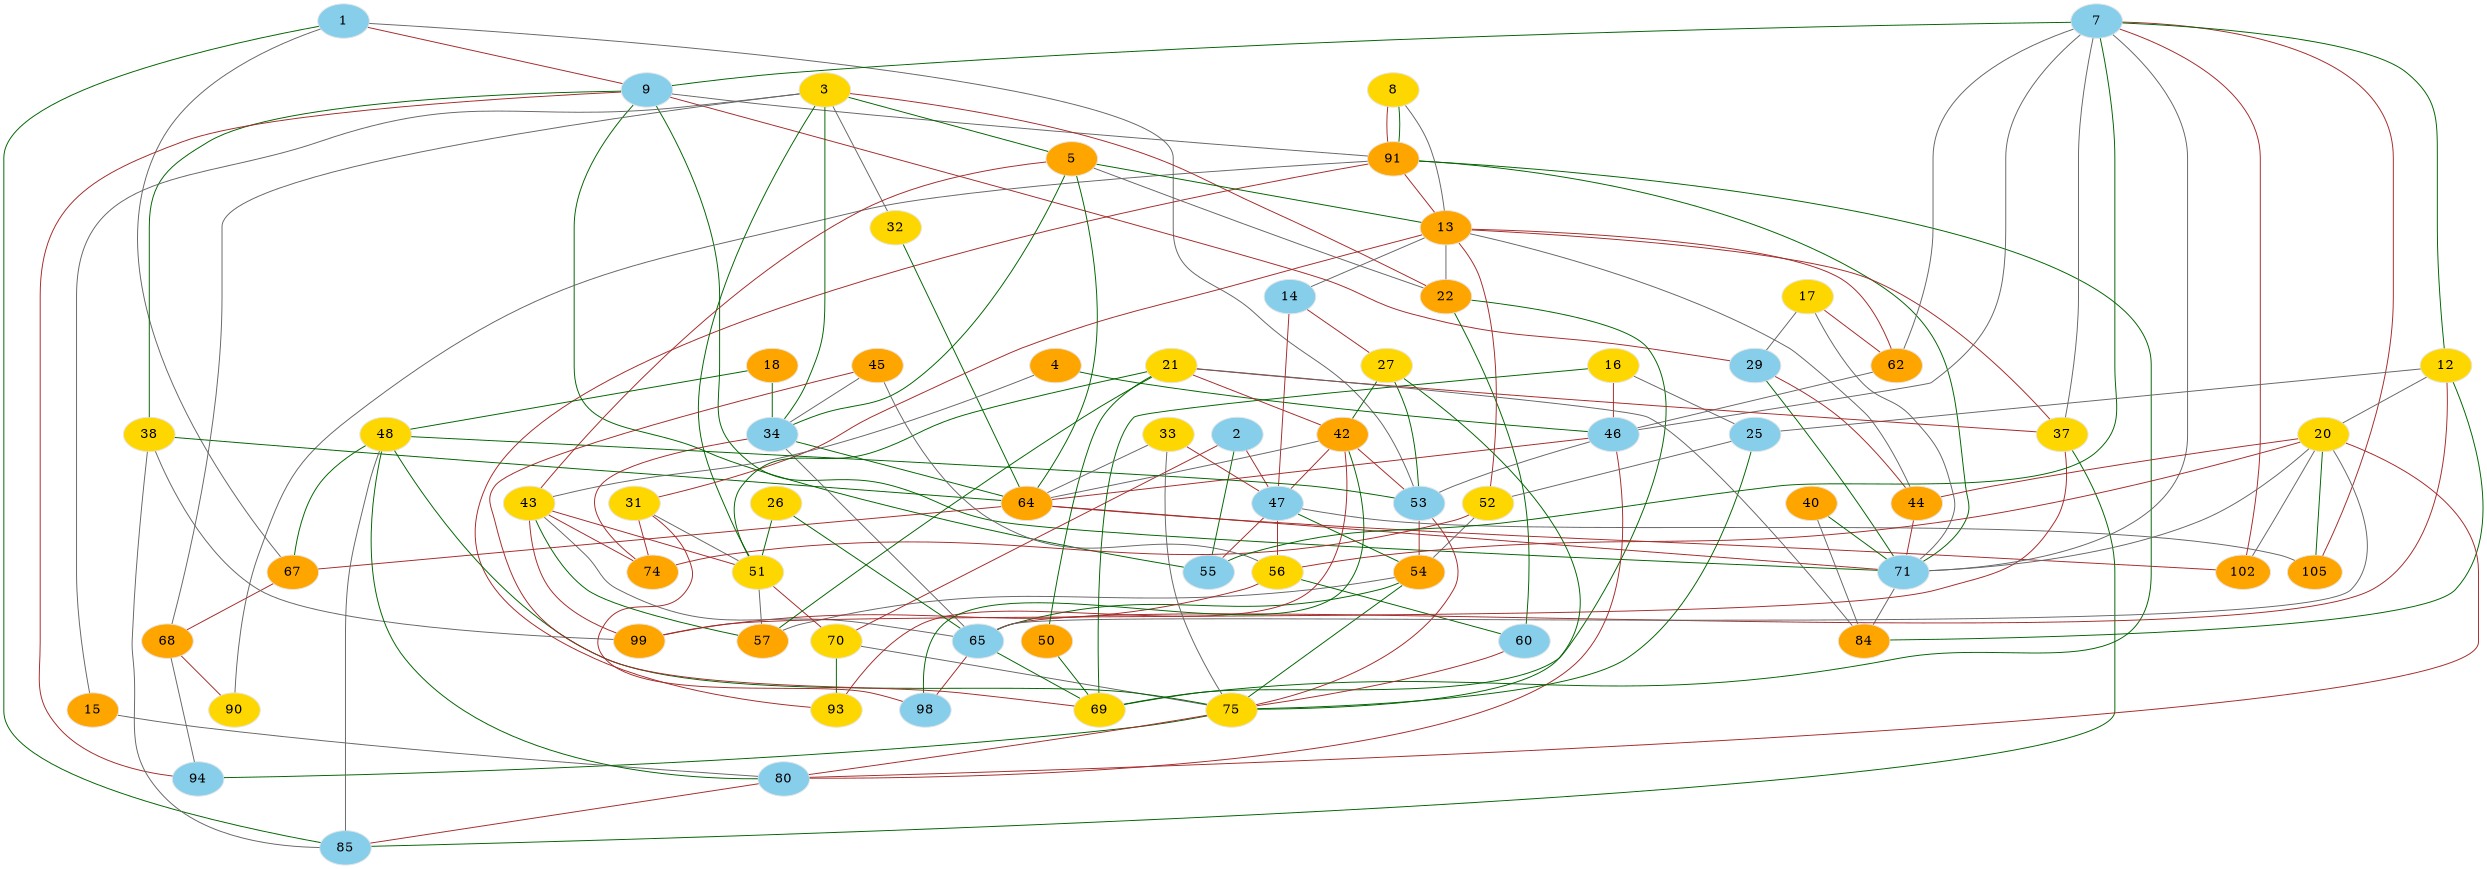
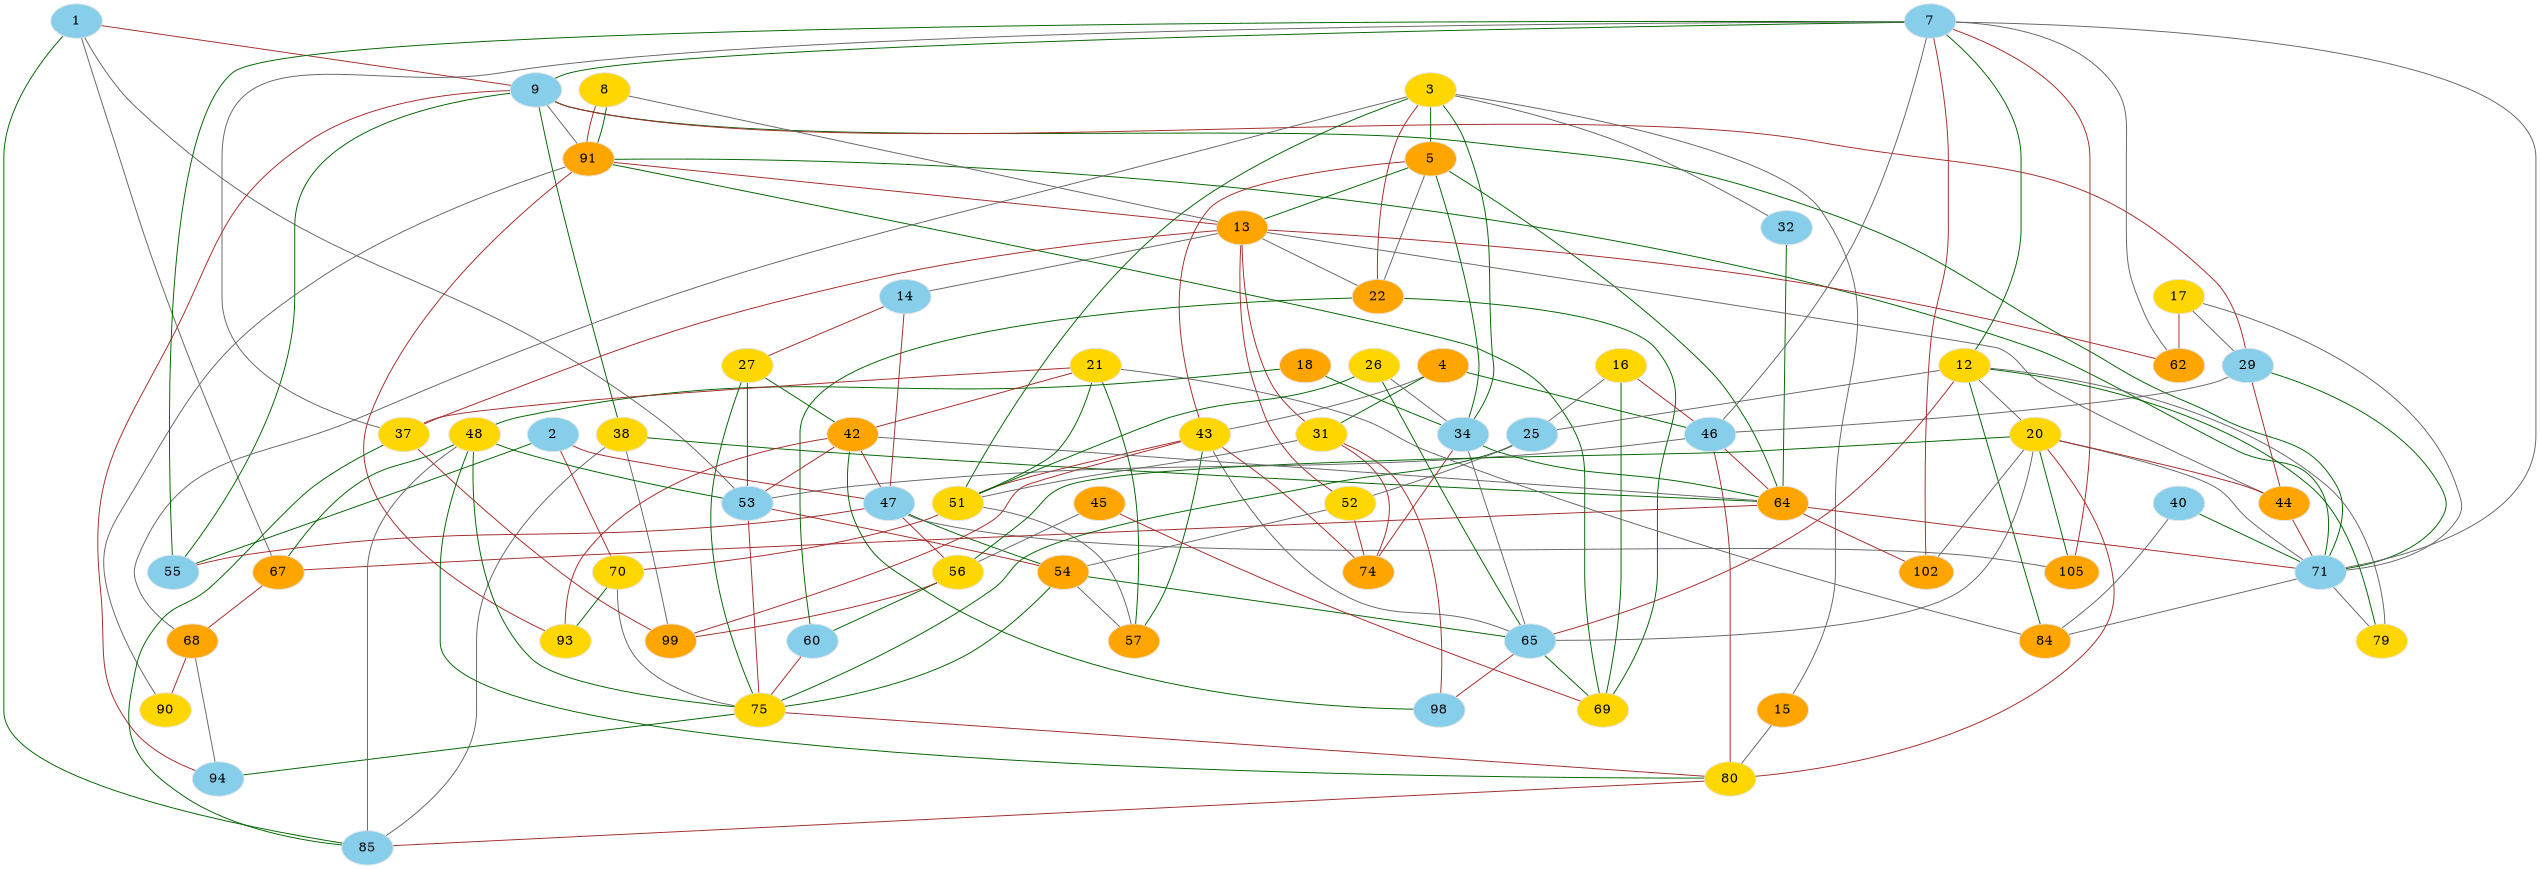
node "32": fillcolor gold -> skyblue
edge "45" -- "34": now "26" -- "34"
edge "62" -- "46": now "29" -- "46"
edge "4" -- "31": added
node "33": removed
node "40": fillcolor orange -> skyblue
edge "20" -- "56": color brown -> darkgreen
node "50": removed
node "79": added
node "80": fillcolor skyblue -> gold
